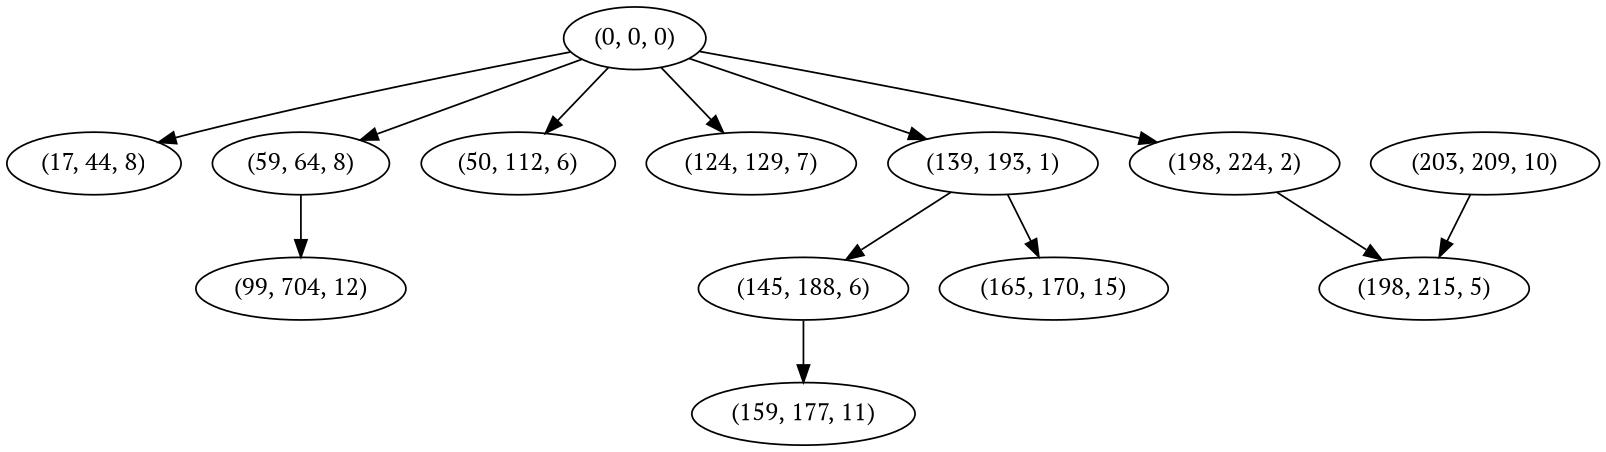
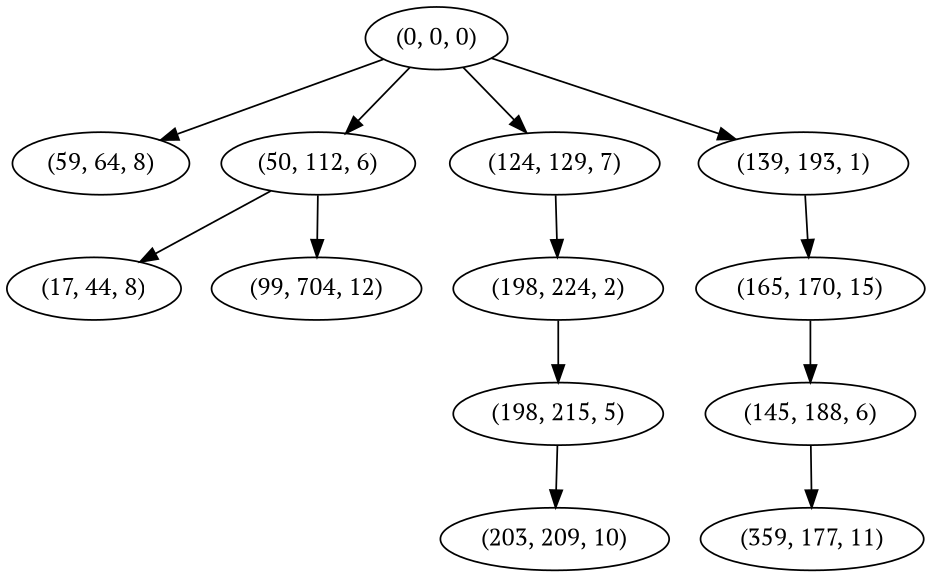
edge "(0, 0, 0)" -> "(17, 44, 8)": now "(50, 112, 6)" -> "(17, 44, 8)"
edge "(0, 0, 0)" -> "(198, 224, 2)": now "(124, 129, 7)" -> "(198, 224, 2)"
edge "(59, 64, 8)" -> "(99, 704, 12)": now "(50, 112, 6)" -> "(99, 704, 12)"
edge "(203, 209, 10)" -> "(198, 215, 5)": reversed
edge "(139, 193, 1)" -> "(145, 188, 6)": now "(165, 170, 15)" -> "(145, 188, 6)"
node "(159, 177, 11)": label "(159, 177, 11)" -> "(359, 177, 11)"
